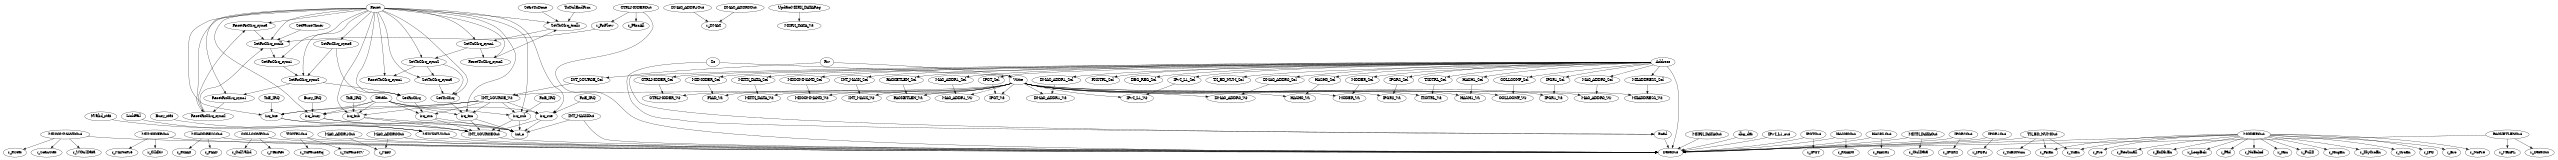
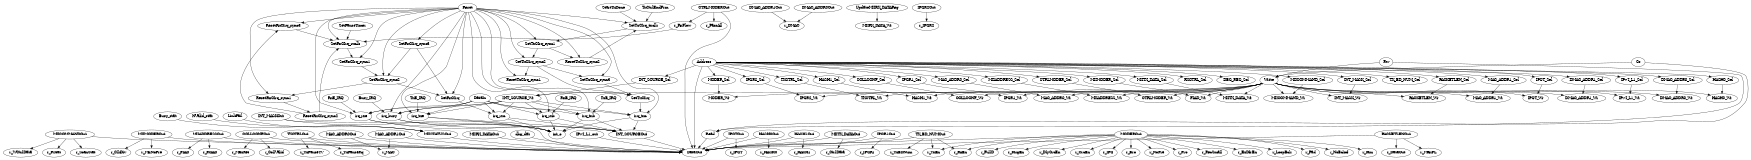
edge "Reset" -> "ResetRxCIrq_sync2": removed
edge "IPGR2Out" -> "DataOut": removed
node "r_RGAD0": label "r_RGAD0" -> "r_HASH0"
